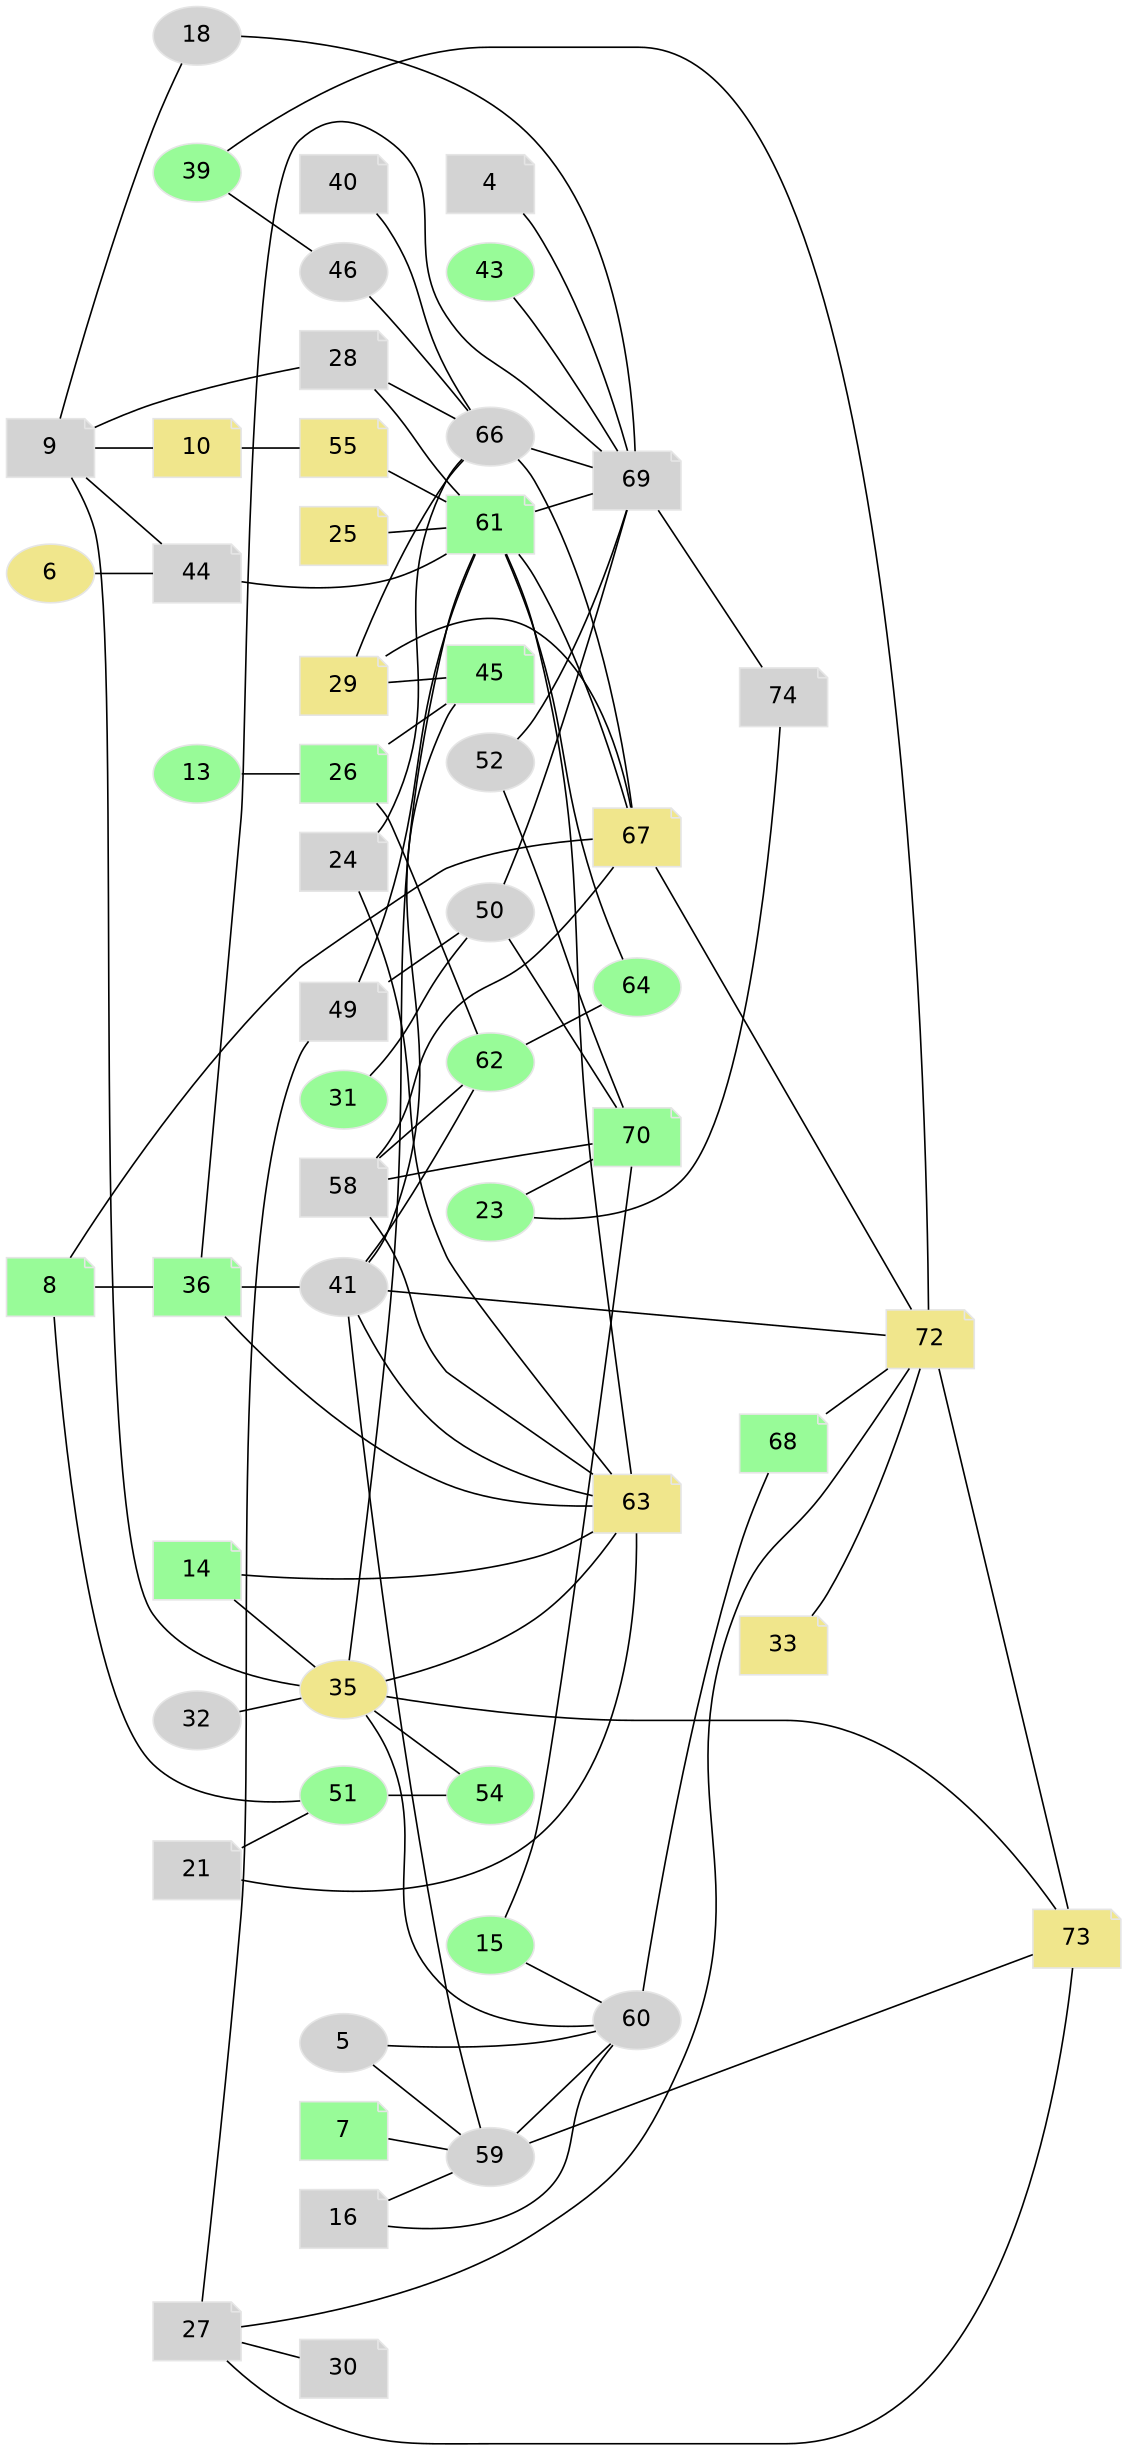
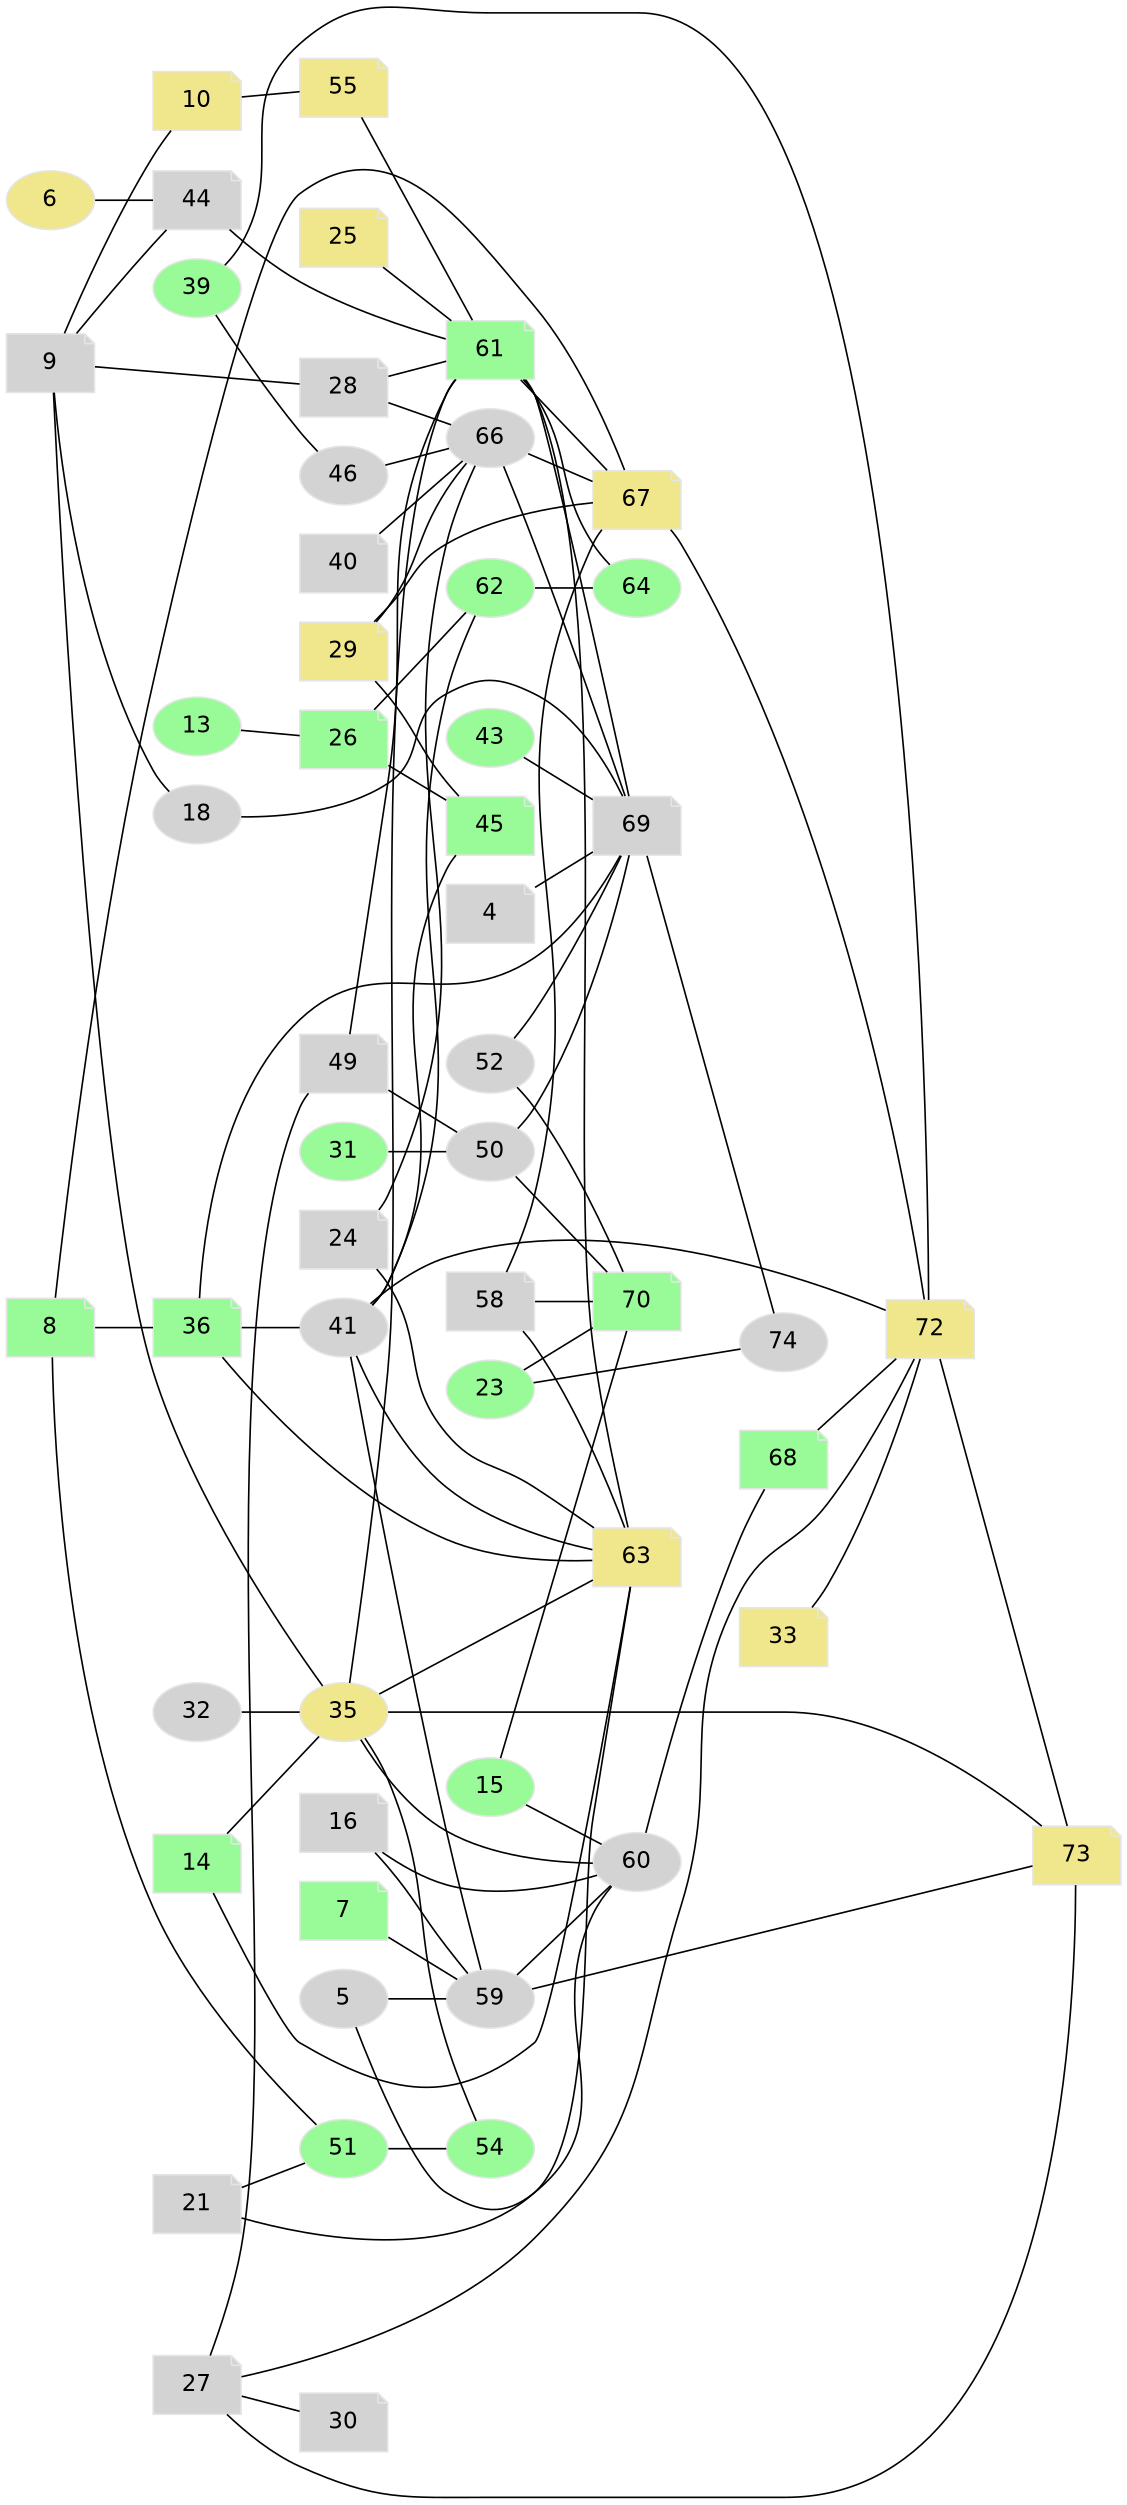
node "74": shape note -> ellipse
edge "62" -- "58": removed
